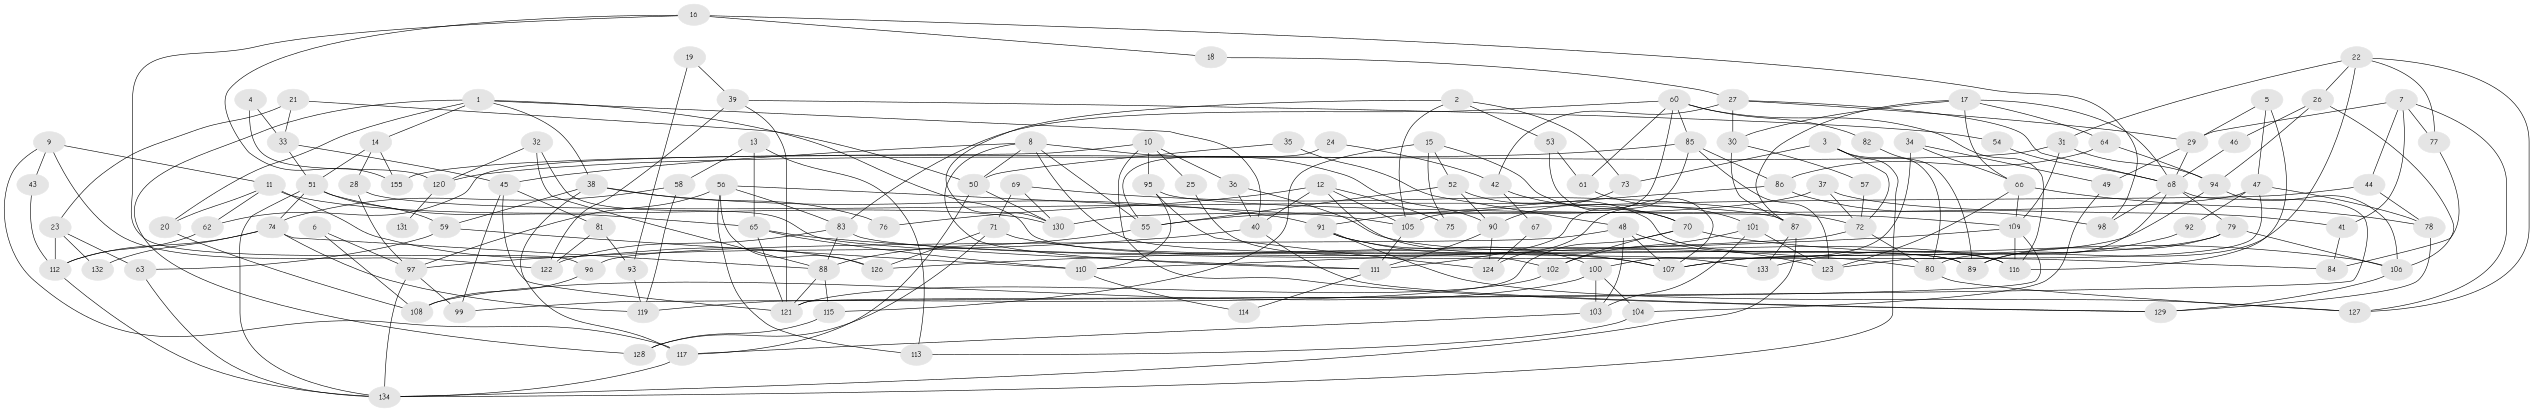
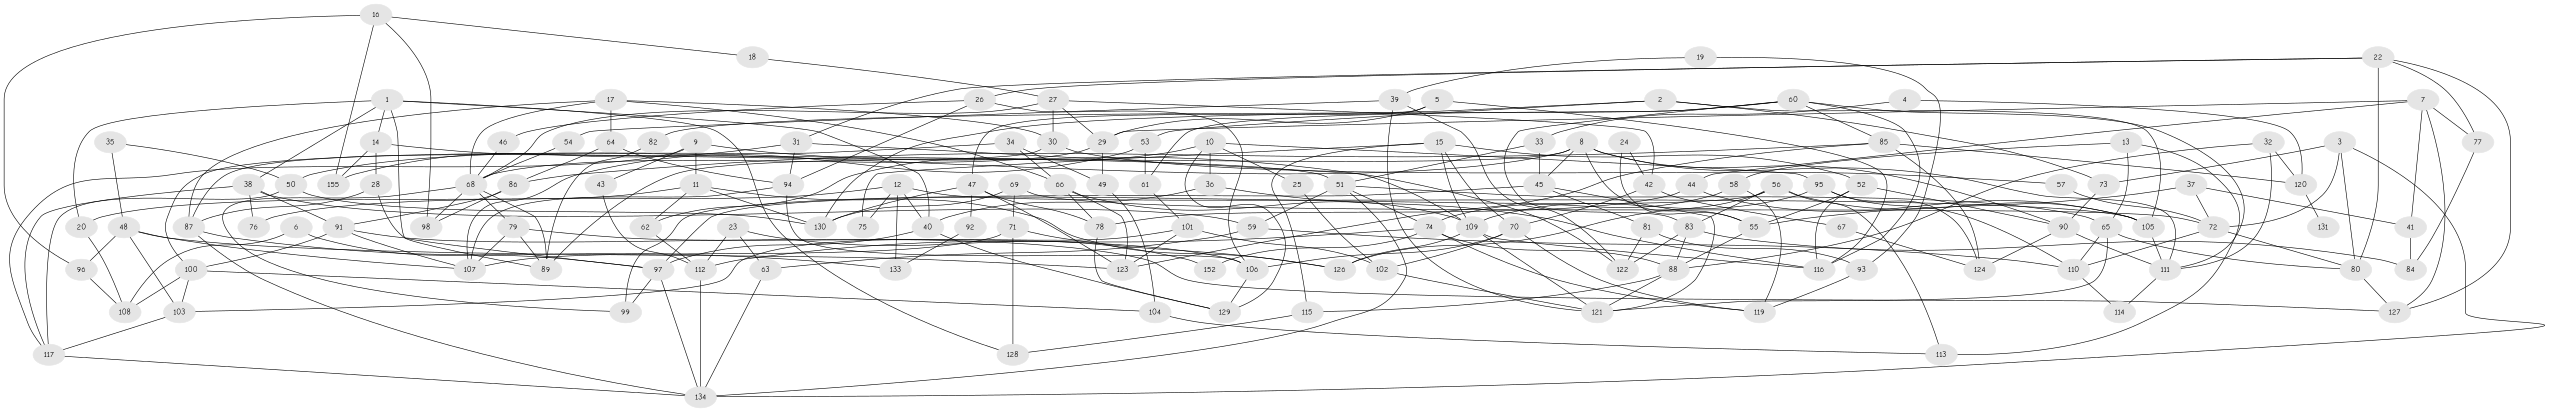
node "21": removed
edge "15" -- "109": added
node "132": label "132" -> "152"
